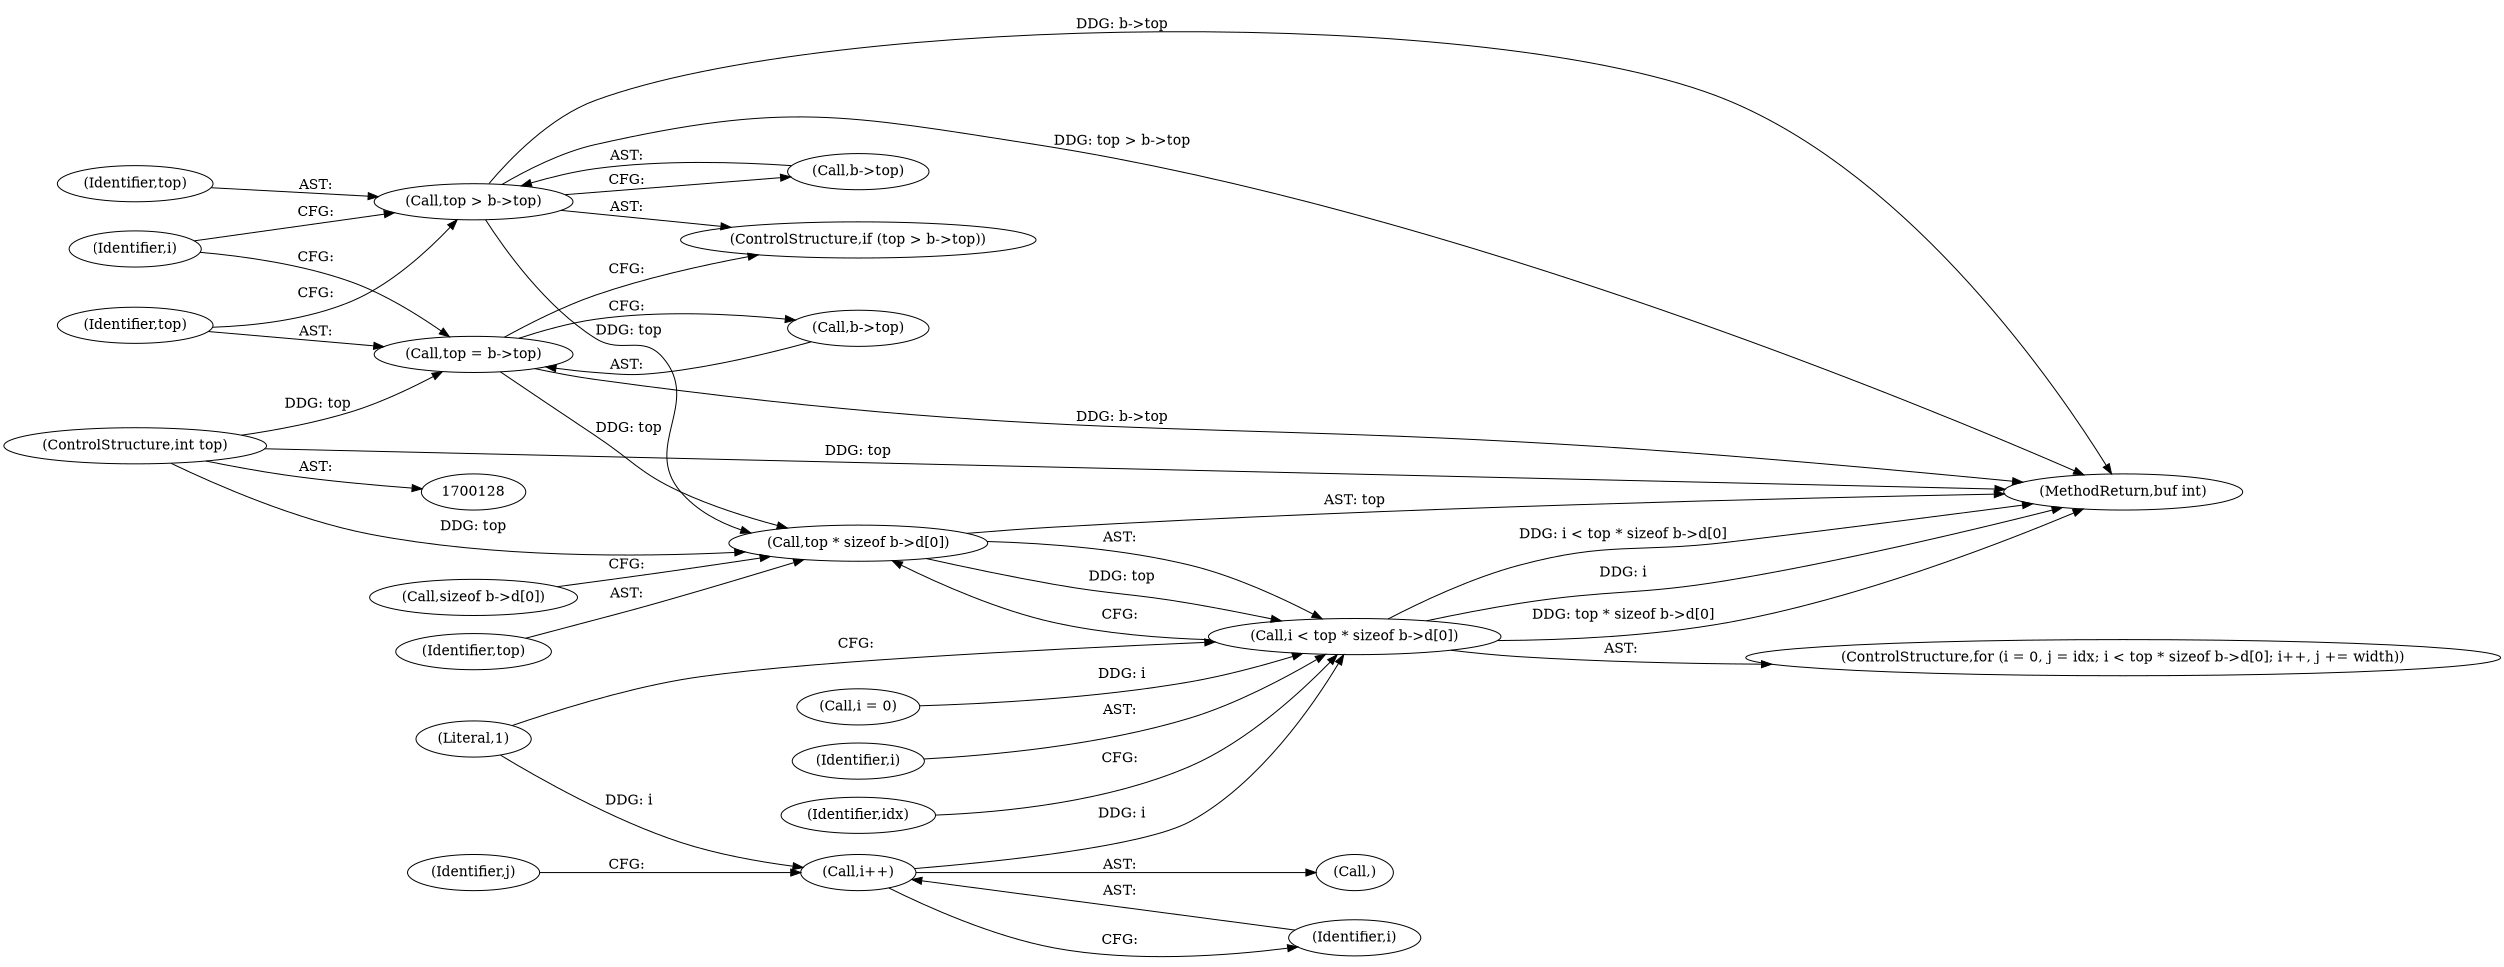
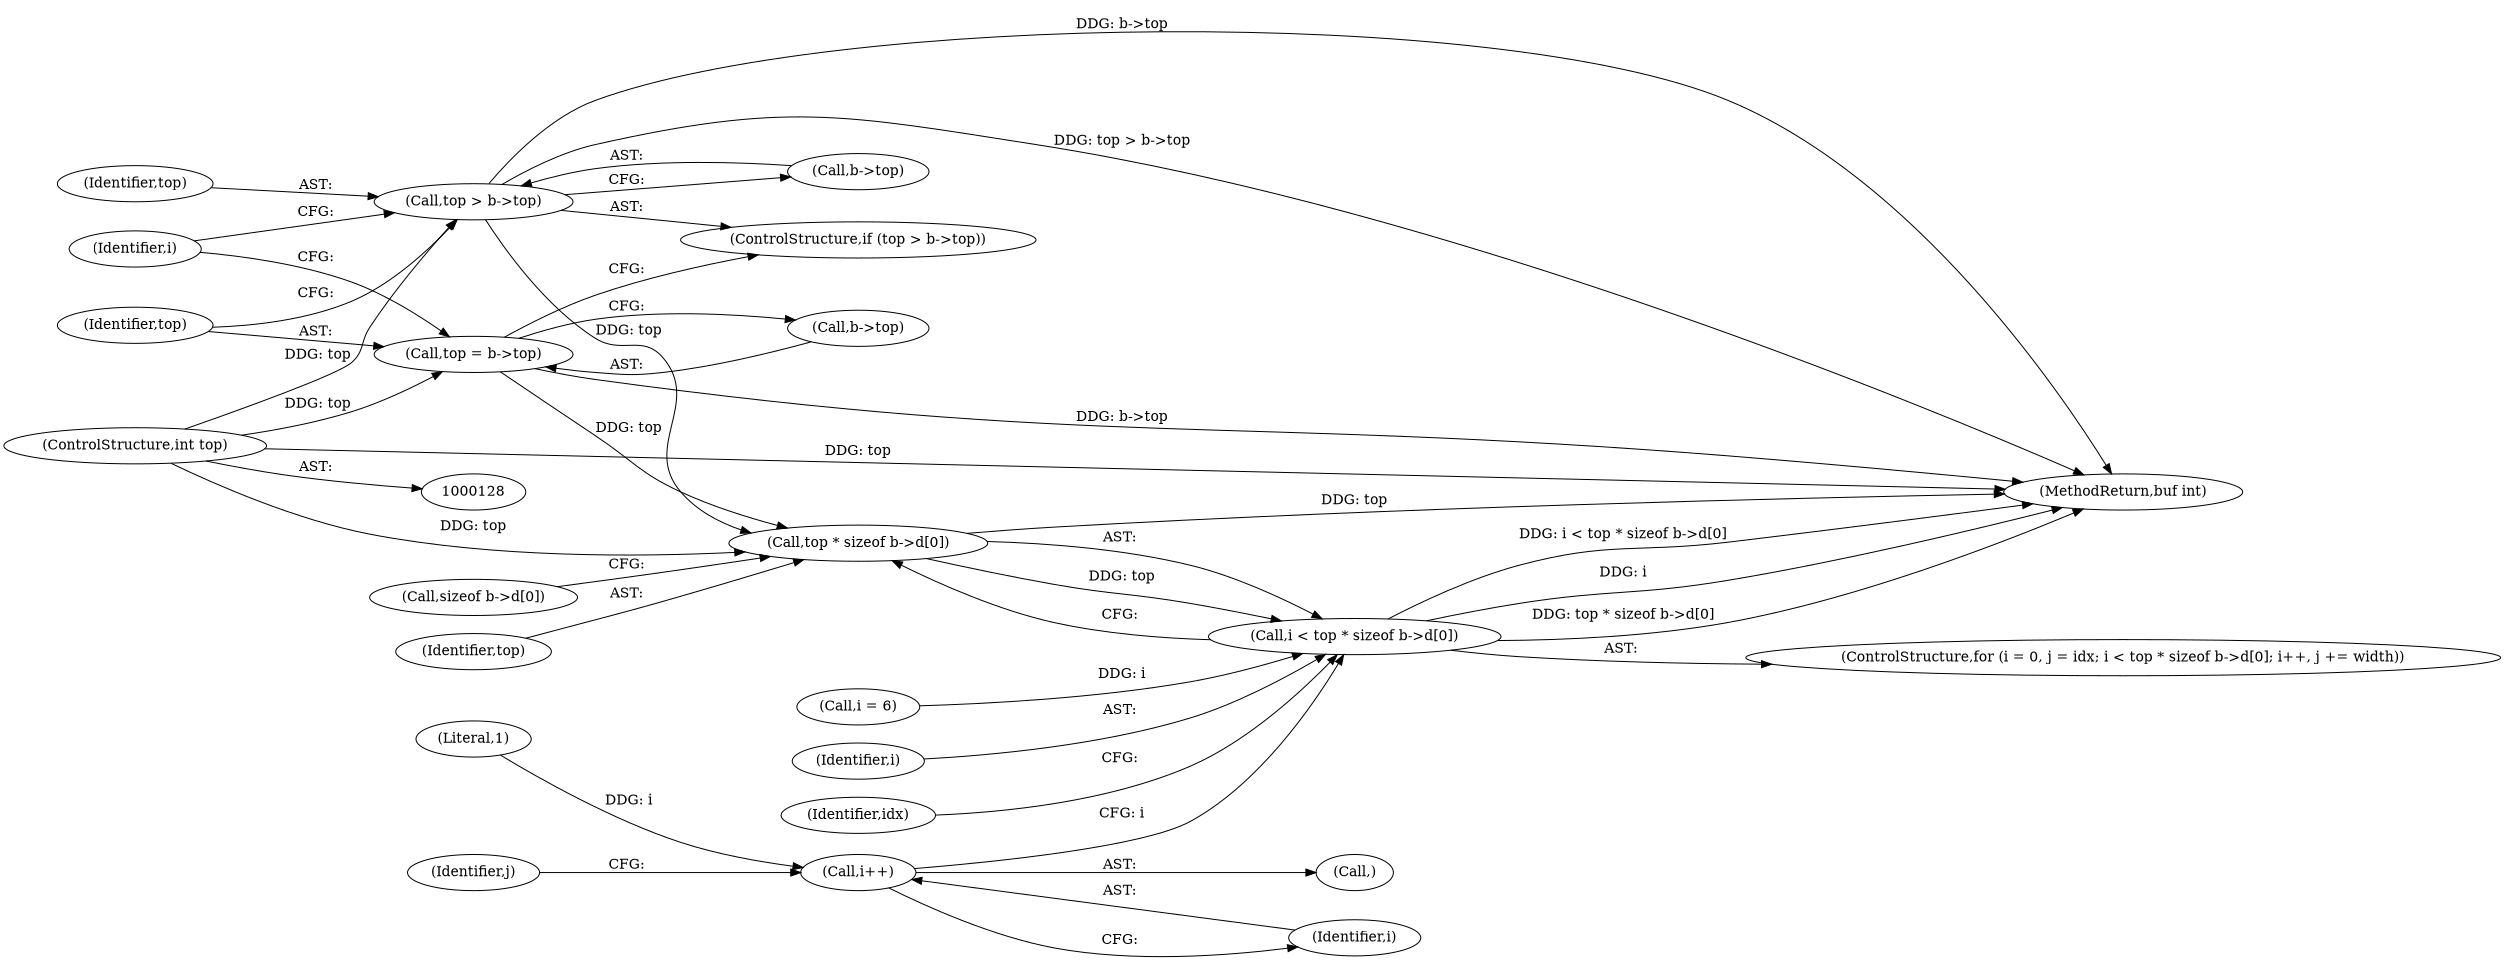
edge "(ControlStructure,int top)" -> "(Call,top > b->top)": added, label "DDG: top"
node "1700128": label "1700128" -> "1000128"
edge "(Call,top * sizeof b->d[0])" -> "(MethodReturn,buf int)": label "AST: top" -> "DDG: top"
edge "(Literal,1)" -> "(Call,i < top * sizeof b->d[0])": removed, label "CFG:"
node "(Call,i = 0)": label "(Call,i = 0)" -> "(Call,i = 6)"
edge "(Call,i++)" -> "(Call,i < top * sizeof b->d[0])": label "DDG: i" -> "CFG: i"
